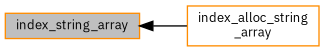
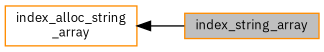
edge "index_alloc_string _array" -> "index_string_array": reversed
